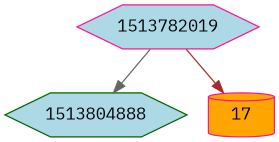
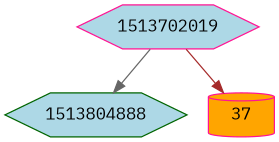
node "1513782019": label "1513782019" -> "1513702019"
node "17": label "17" -> "37"
